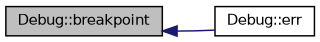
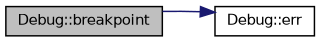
edge "Debug::err" -> "Debug::breakpoint": reversed
